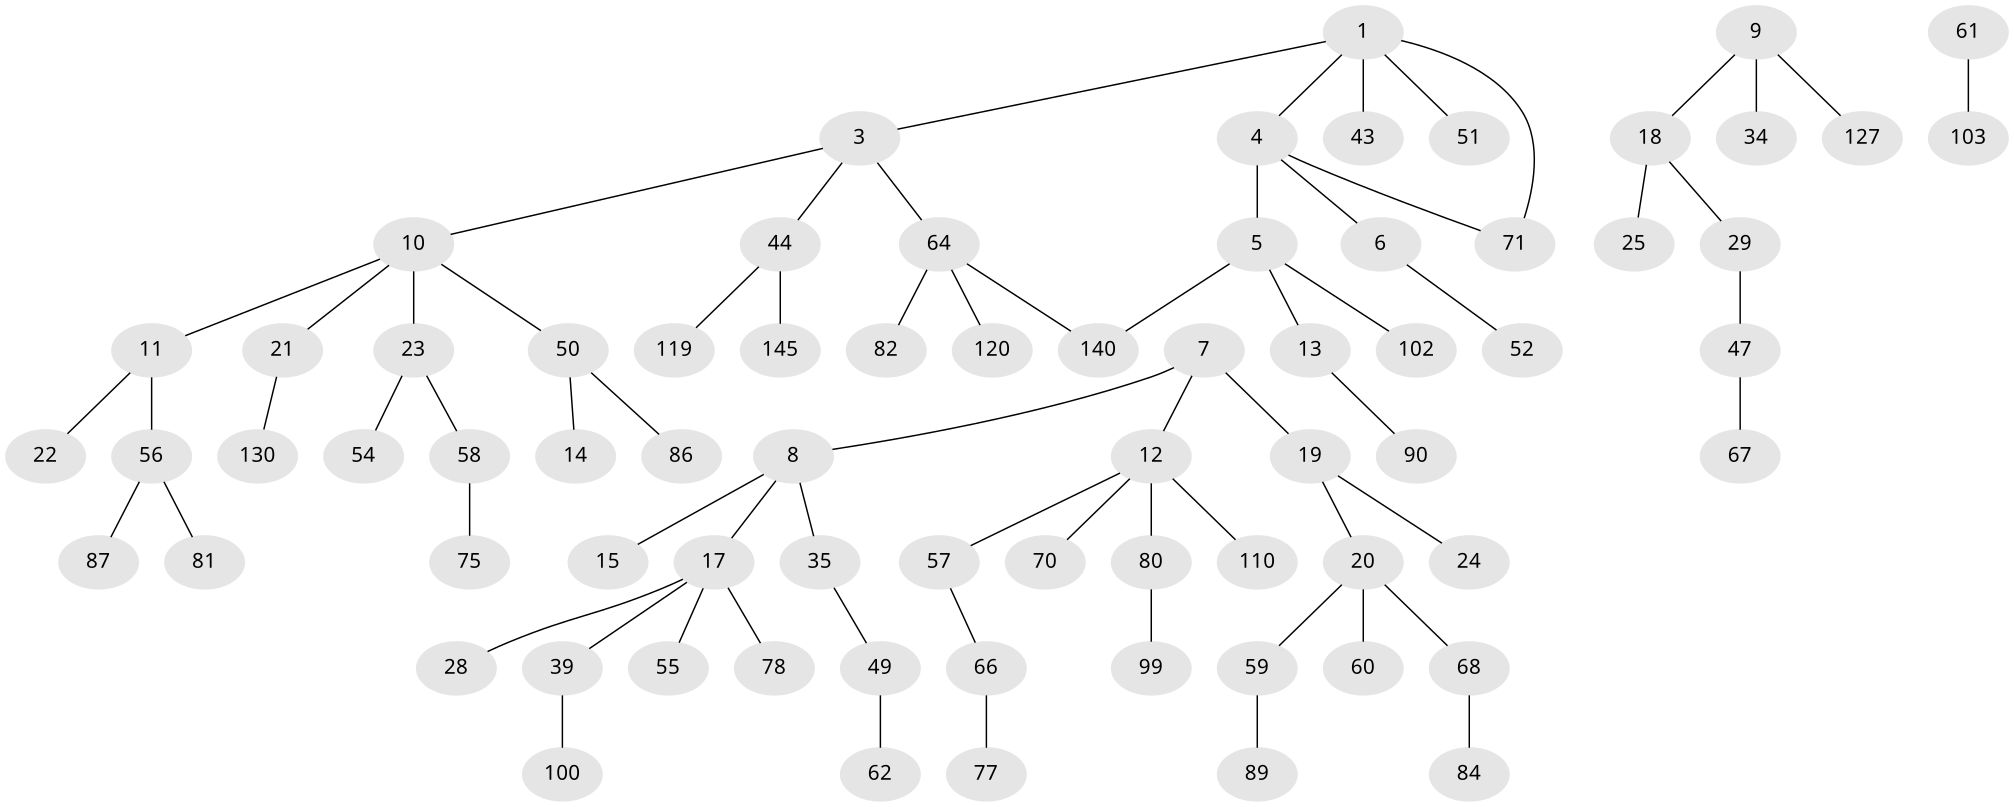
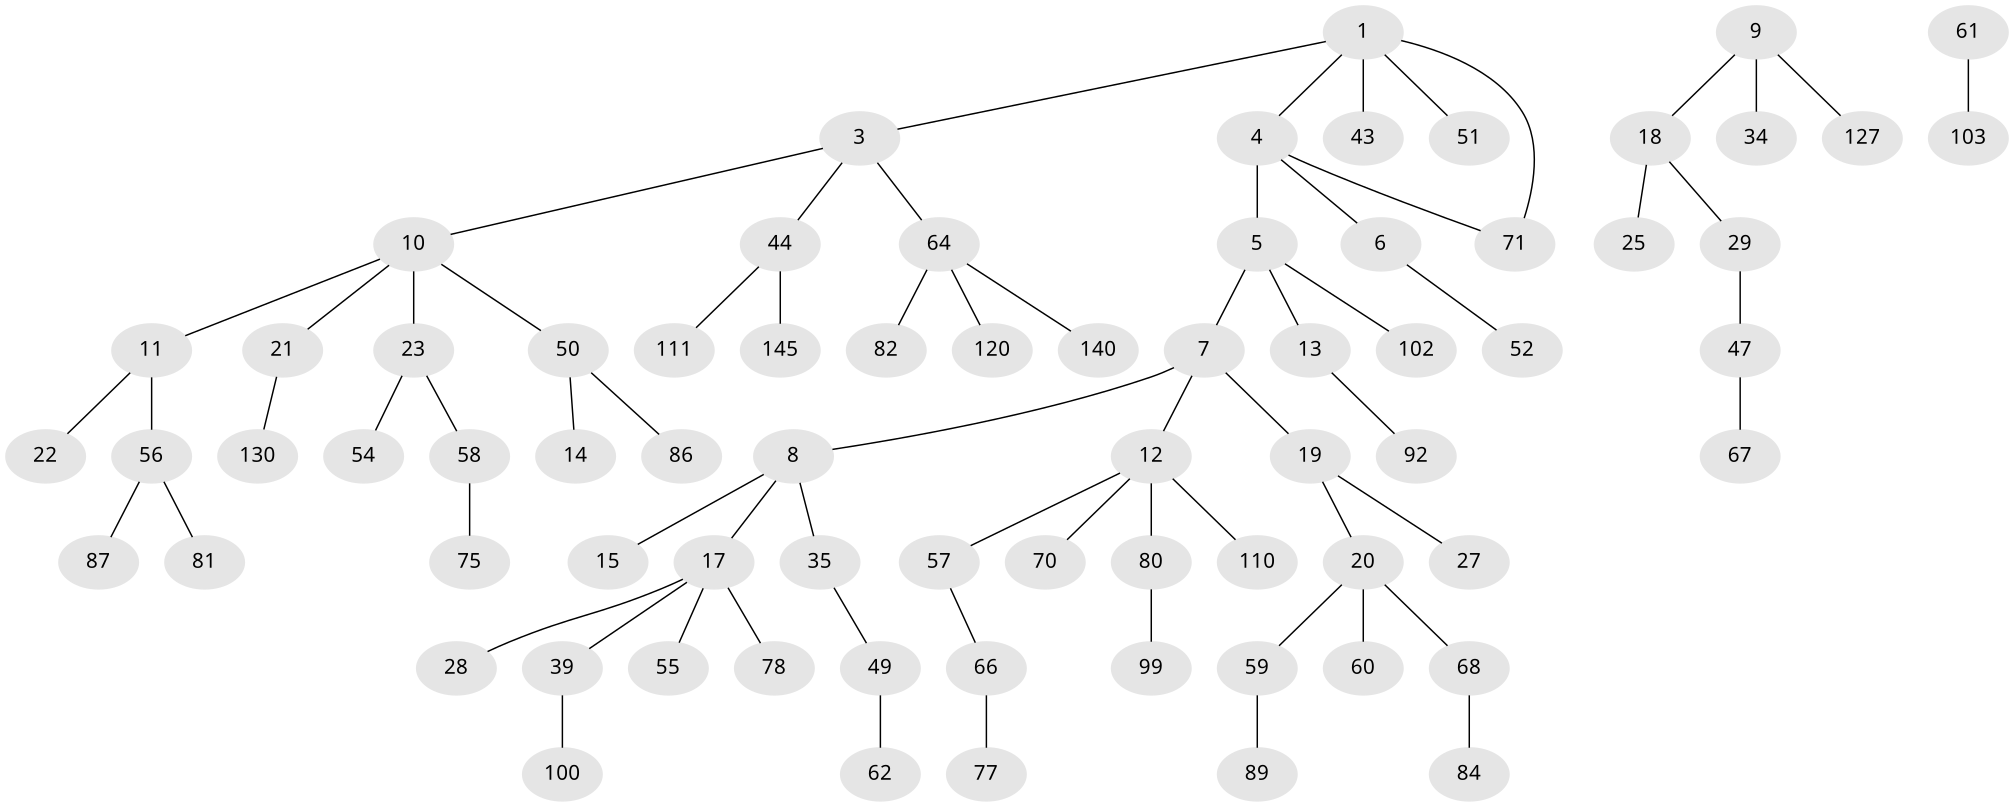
edge "5" -- "140": now "5" -- "7"
node "119": label "119" -> "111"
node "90": label "90" -> "92"
node "24": label "24" -> "27"
